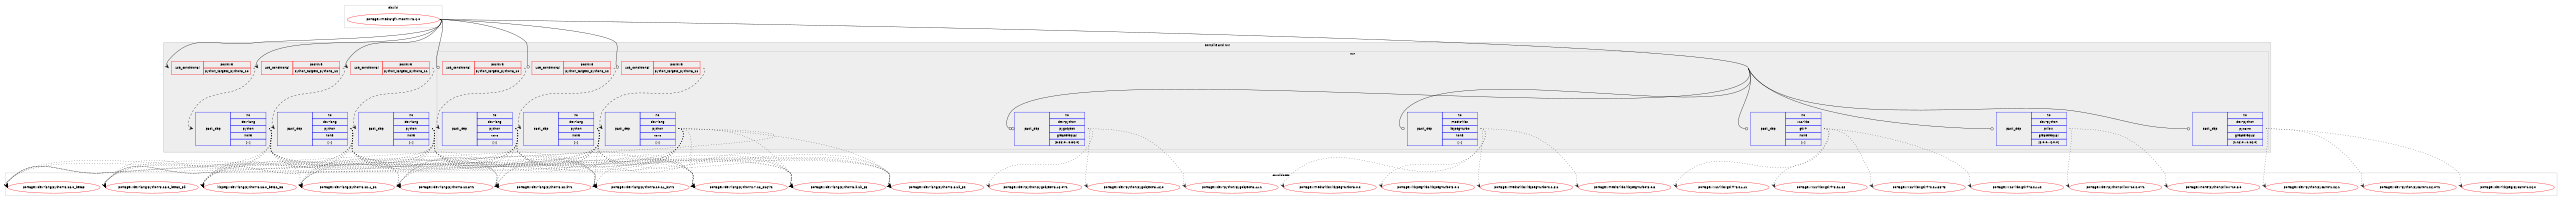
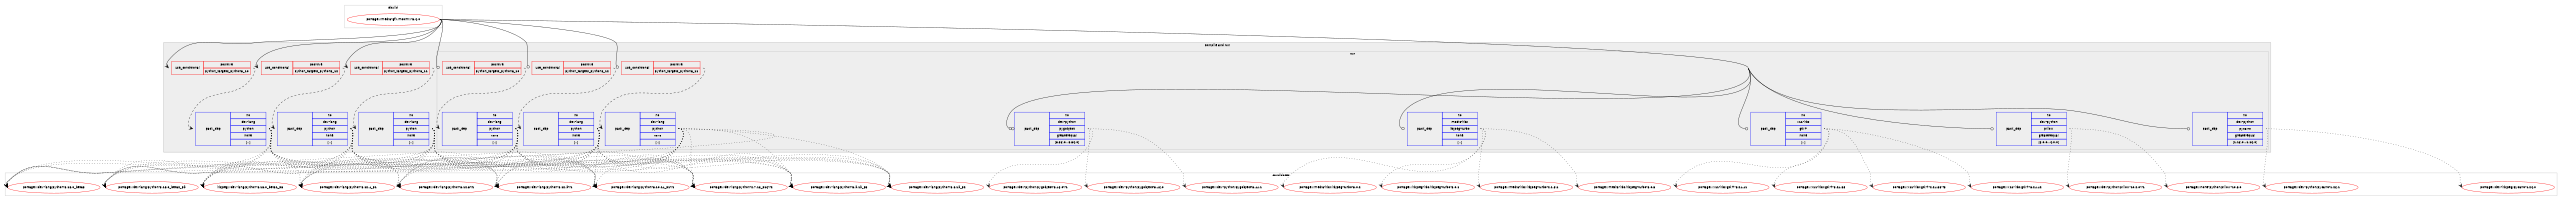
node "portage://dev-python/pycairo-1.26.0-r1": removed
